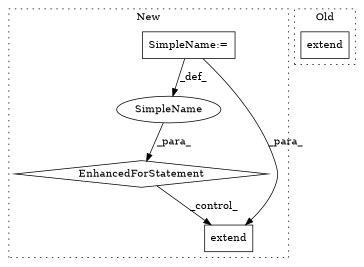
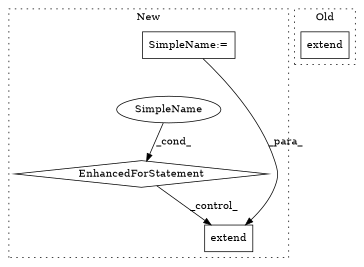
edge "SimpleName:=" -> "SimpleName": removed, label "_def_"
edge "SimpleName" -> "EnhancedForStatement": label "_para_" -> "_cond_"
